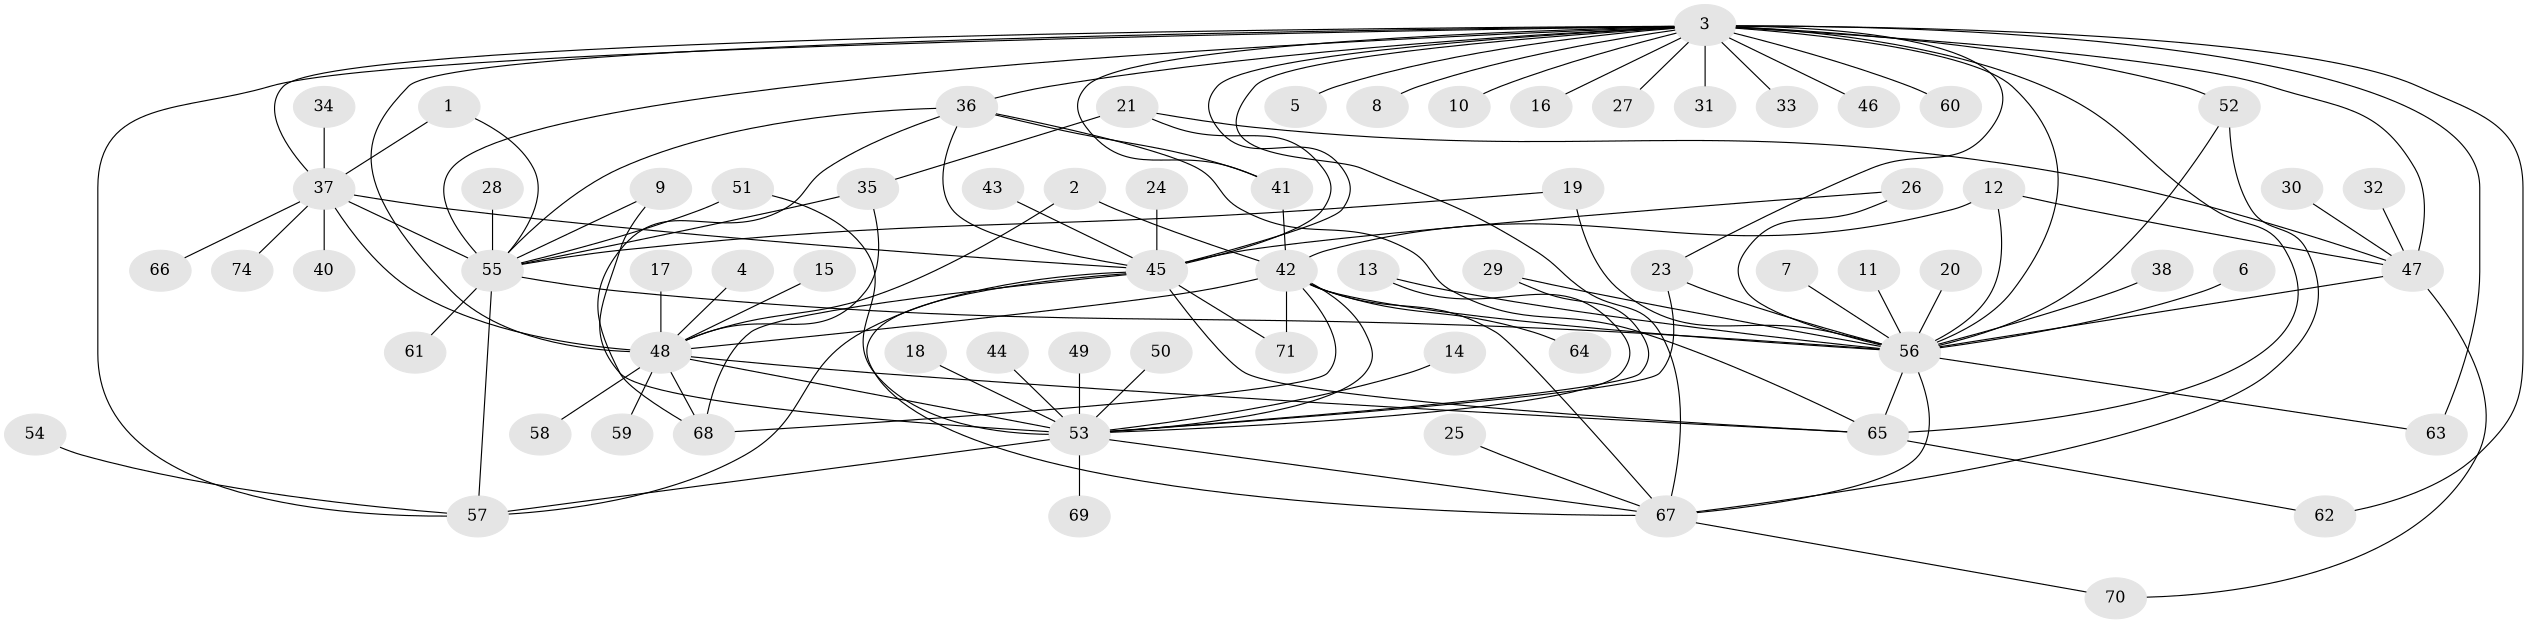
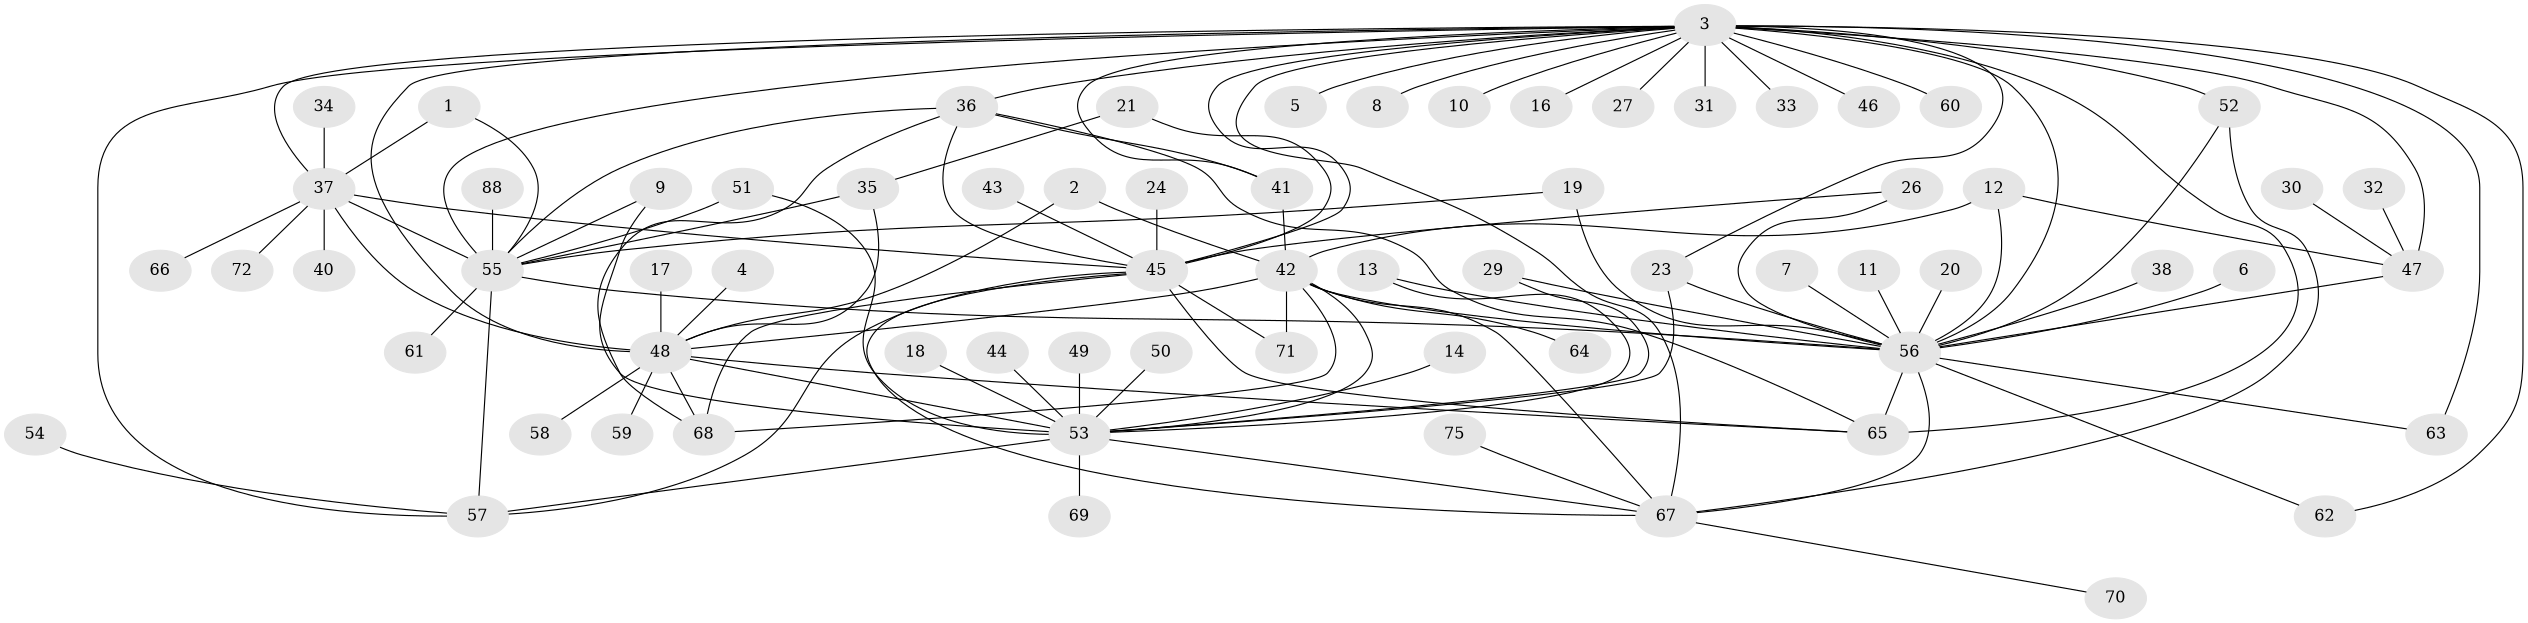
edge "21" -- "47": removed
node "28": label "28" -> "88"
node "74": label "74" -> "72"
node "15": removed
node "25": label "25" -> "75"
edge "65" -- "62": now "56" -- "62"
edge "47" -- "70": removed
